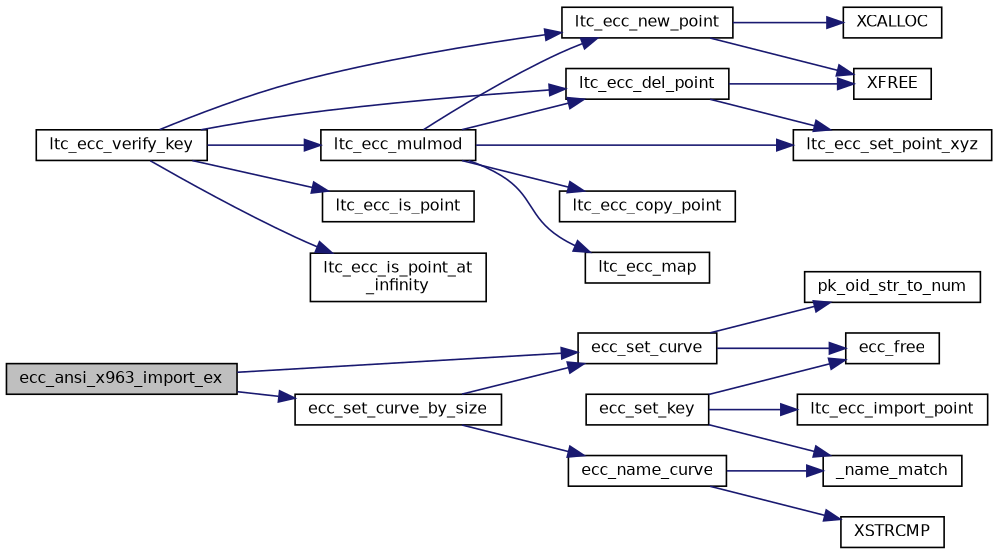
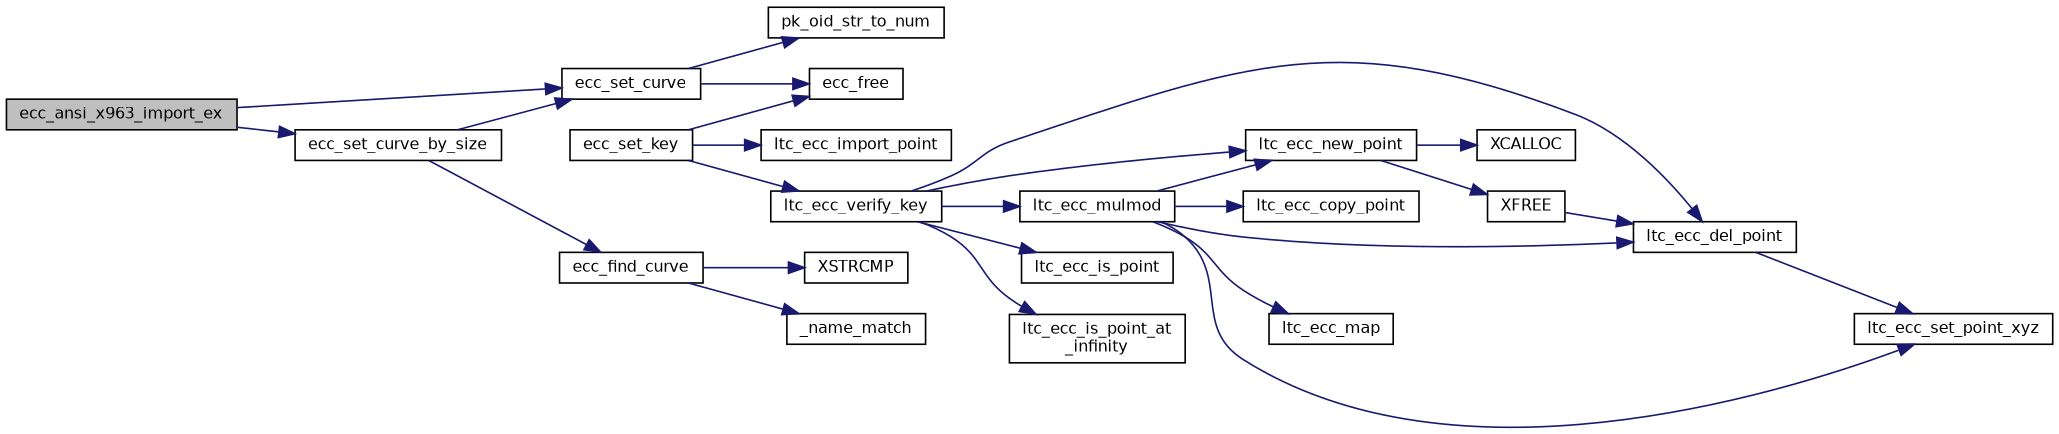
edge "ltc_ecc_del_point" -> "XFREE": reversed
edge "ecc_set_key" -> "_name_match": now "ecc_set_key" -> "ltc_ecc_verify_key"
node "ecc_name_curve": label "ecc_name_curve" -> "ecc_find_curve"
